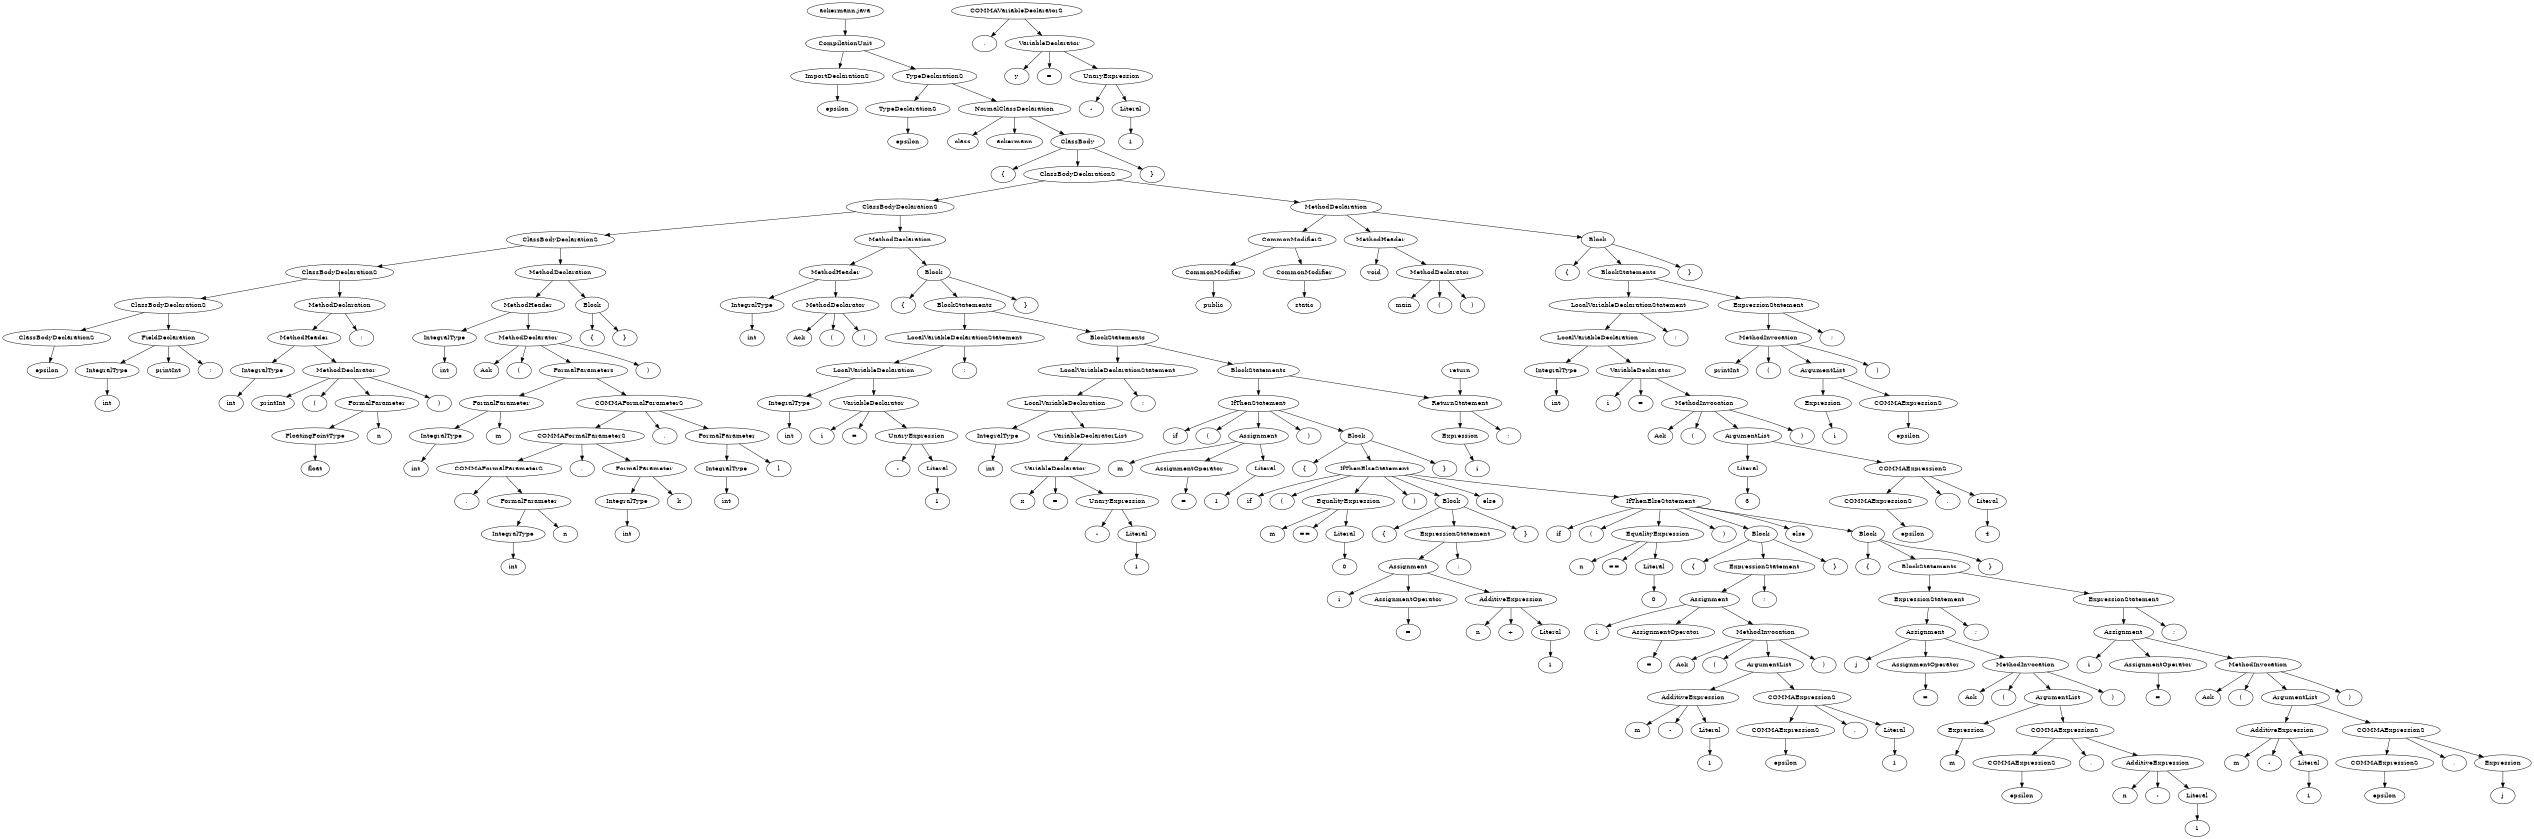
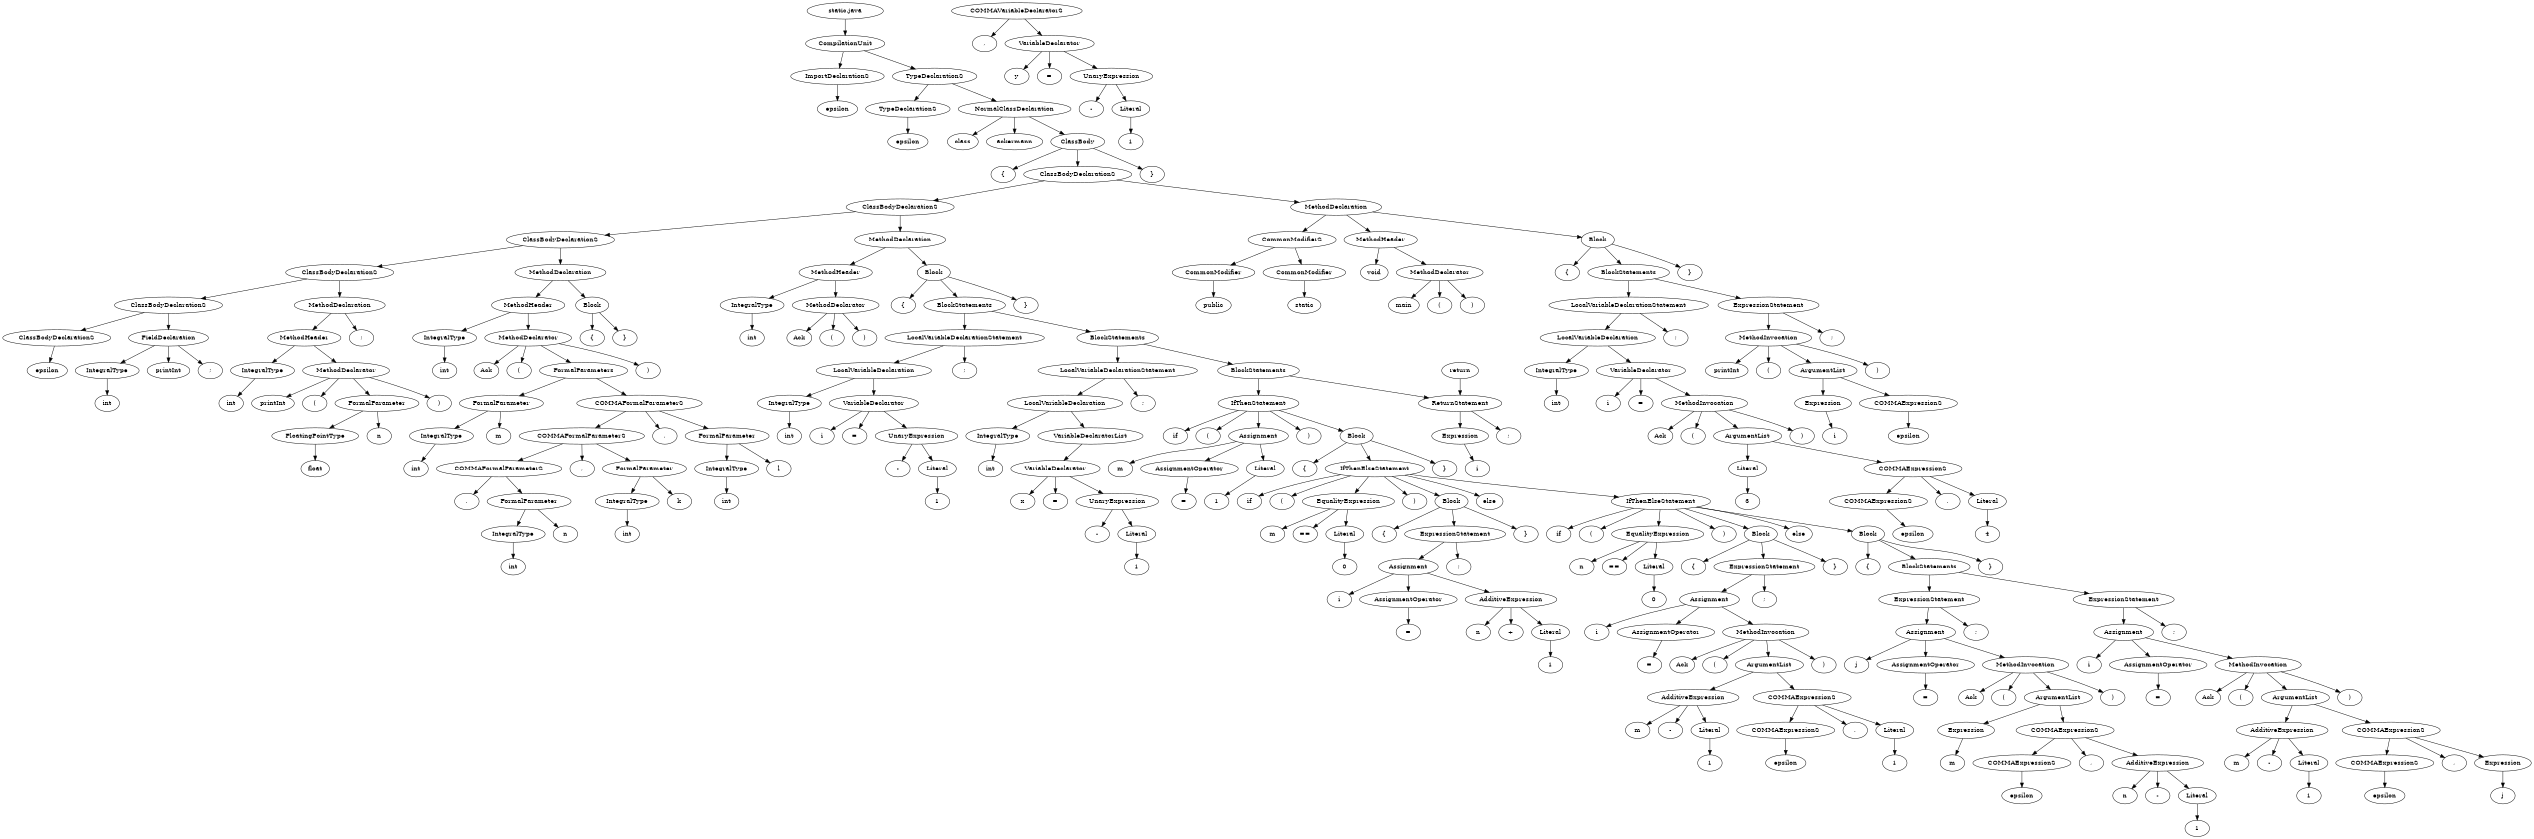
node "ackermann.java": label "ackermann.java" -> "static.java"
